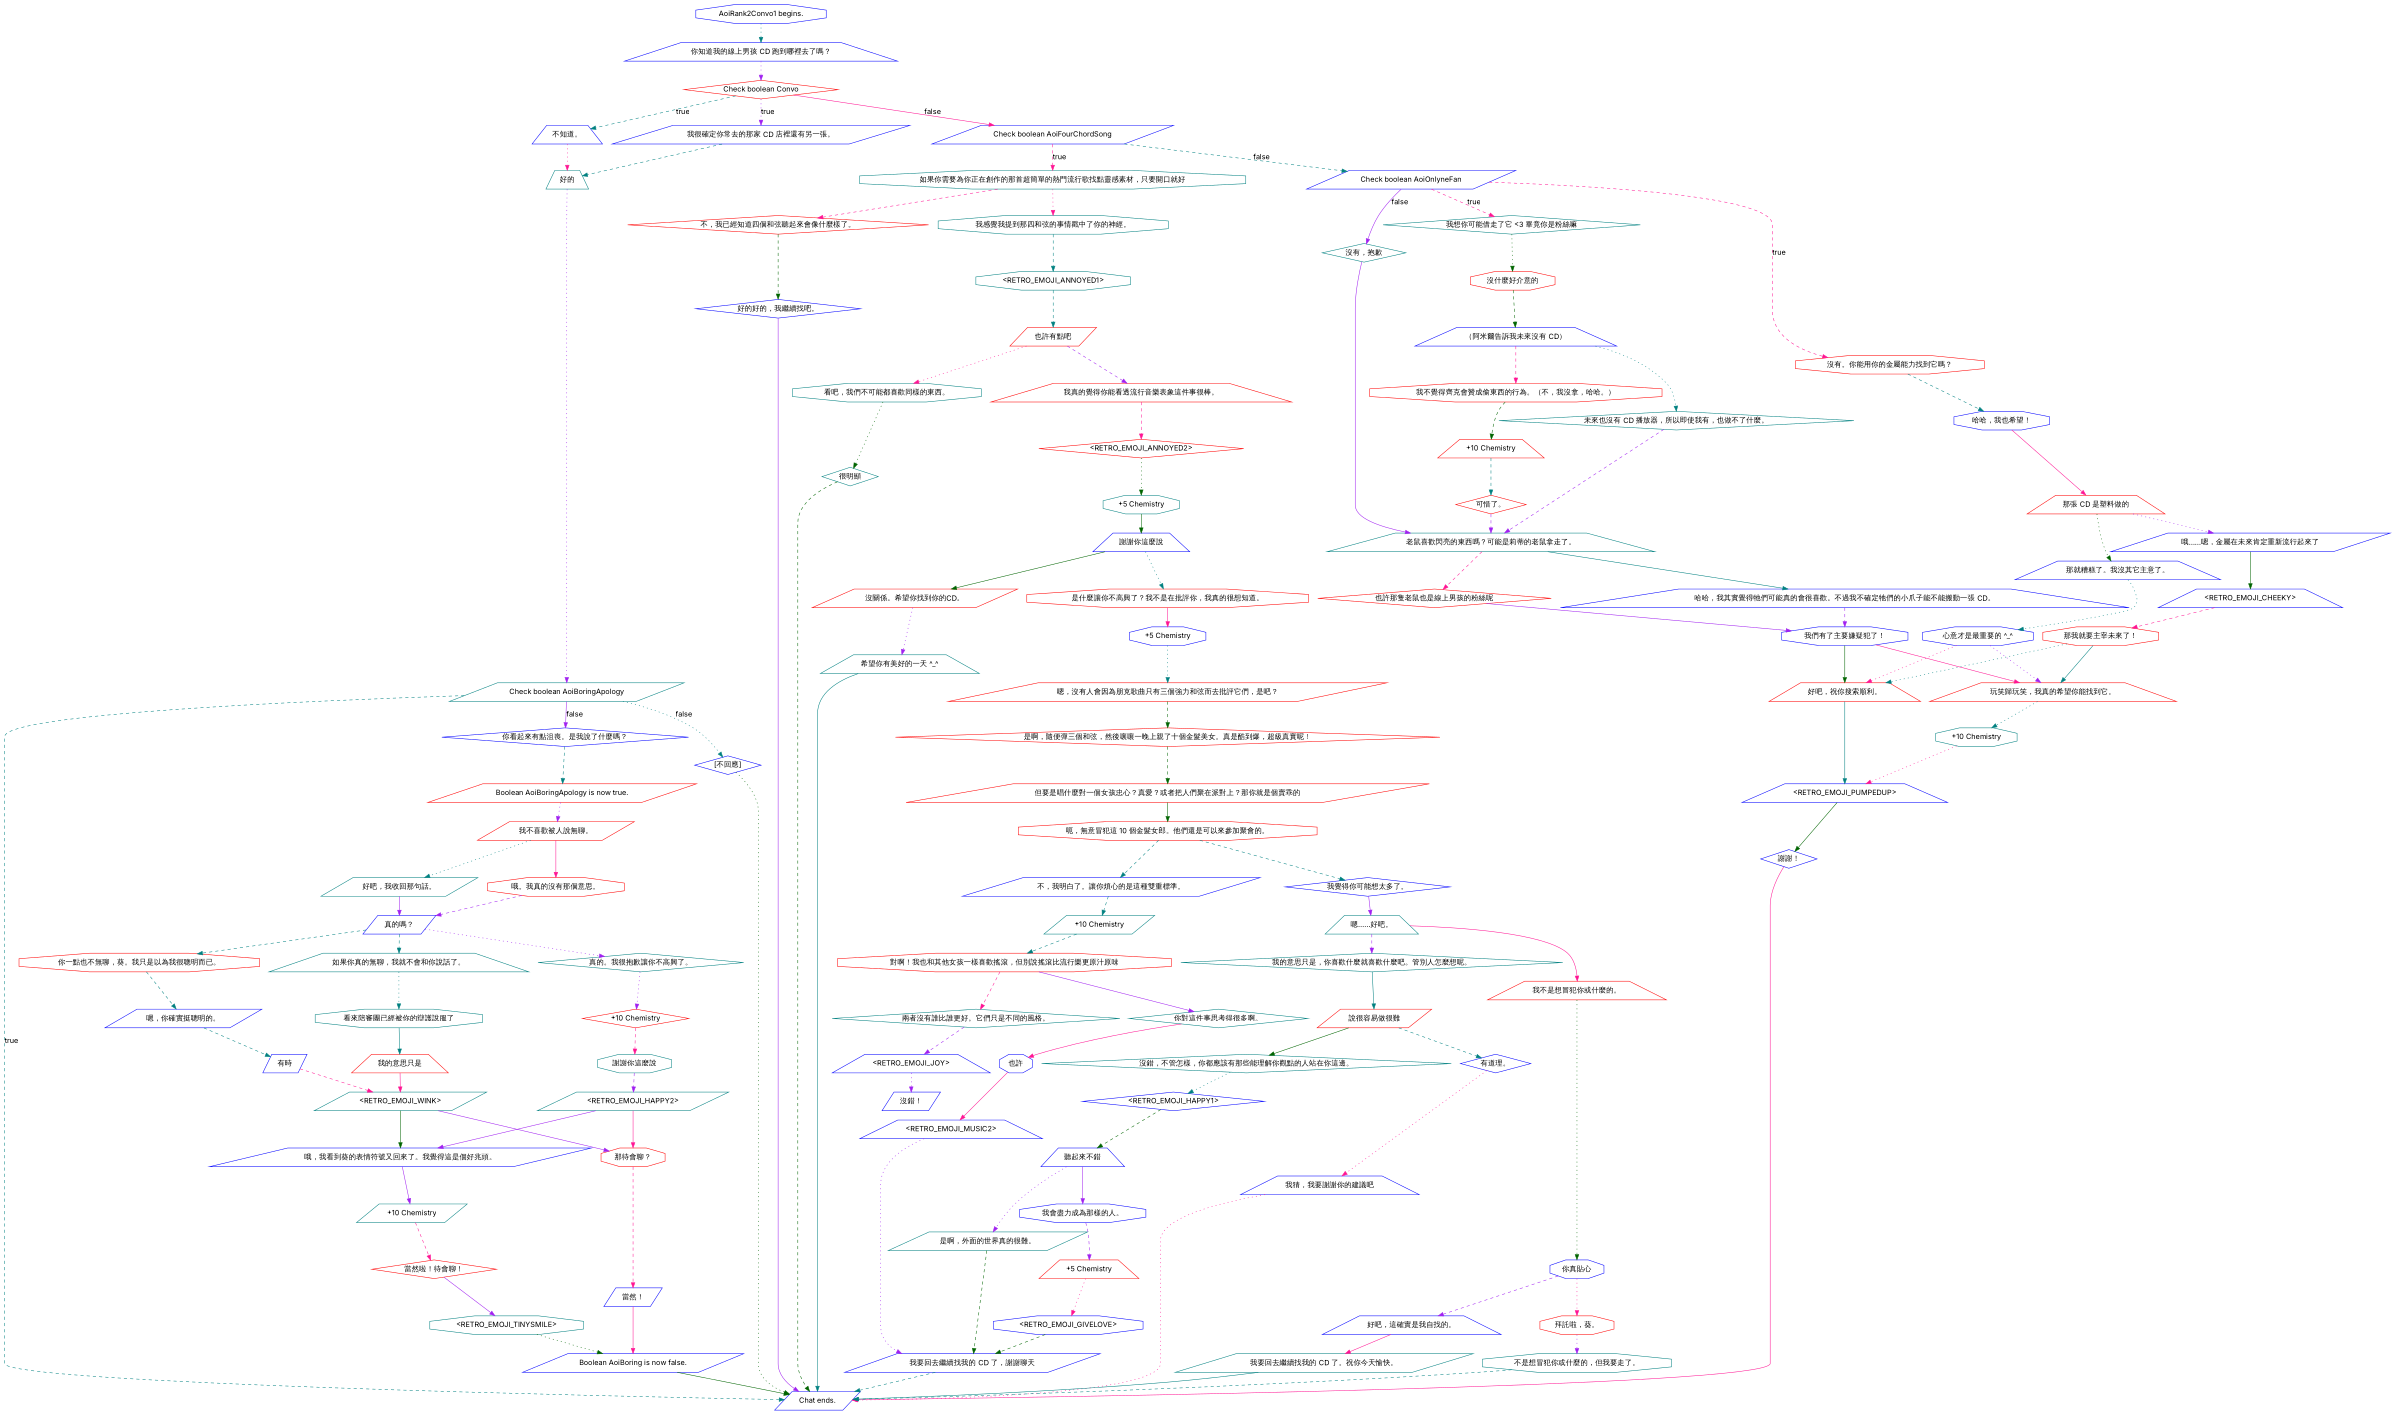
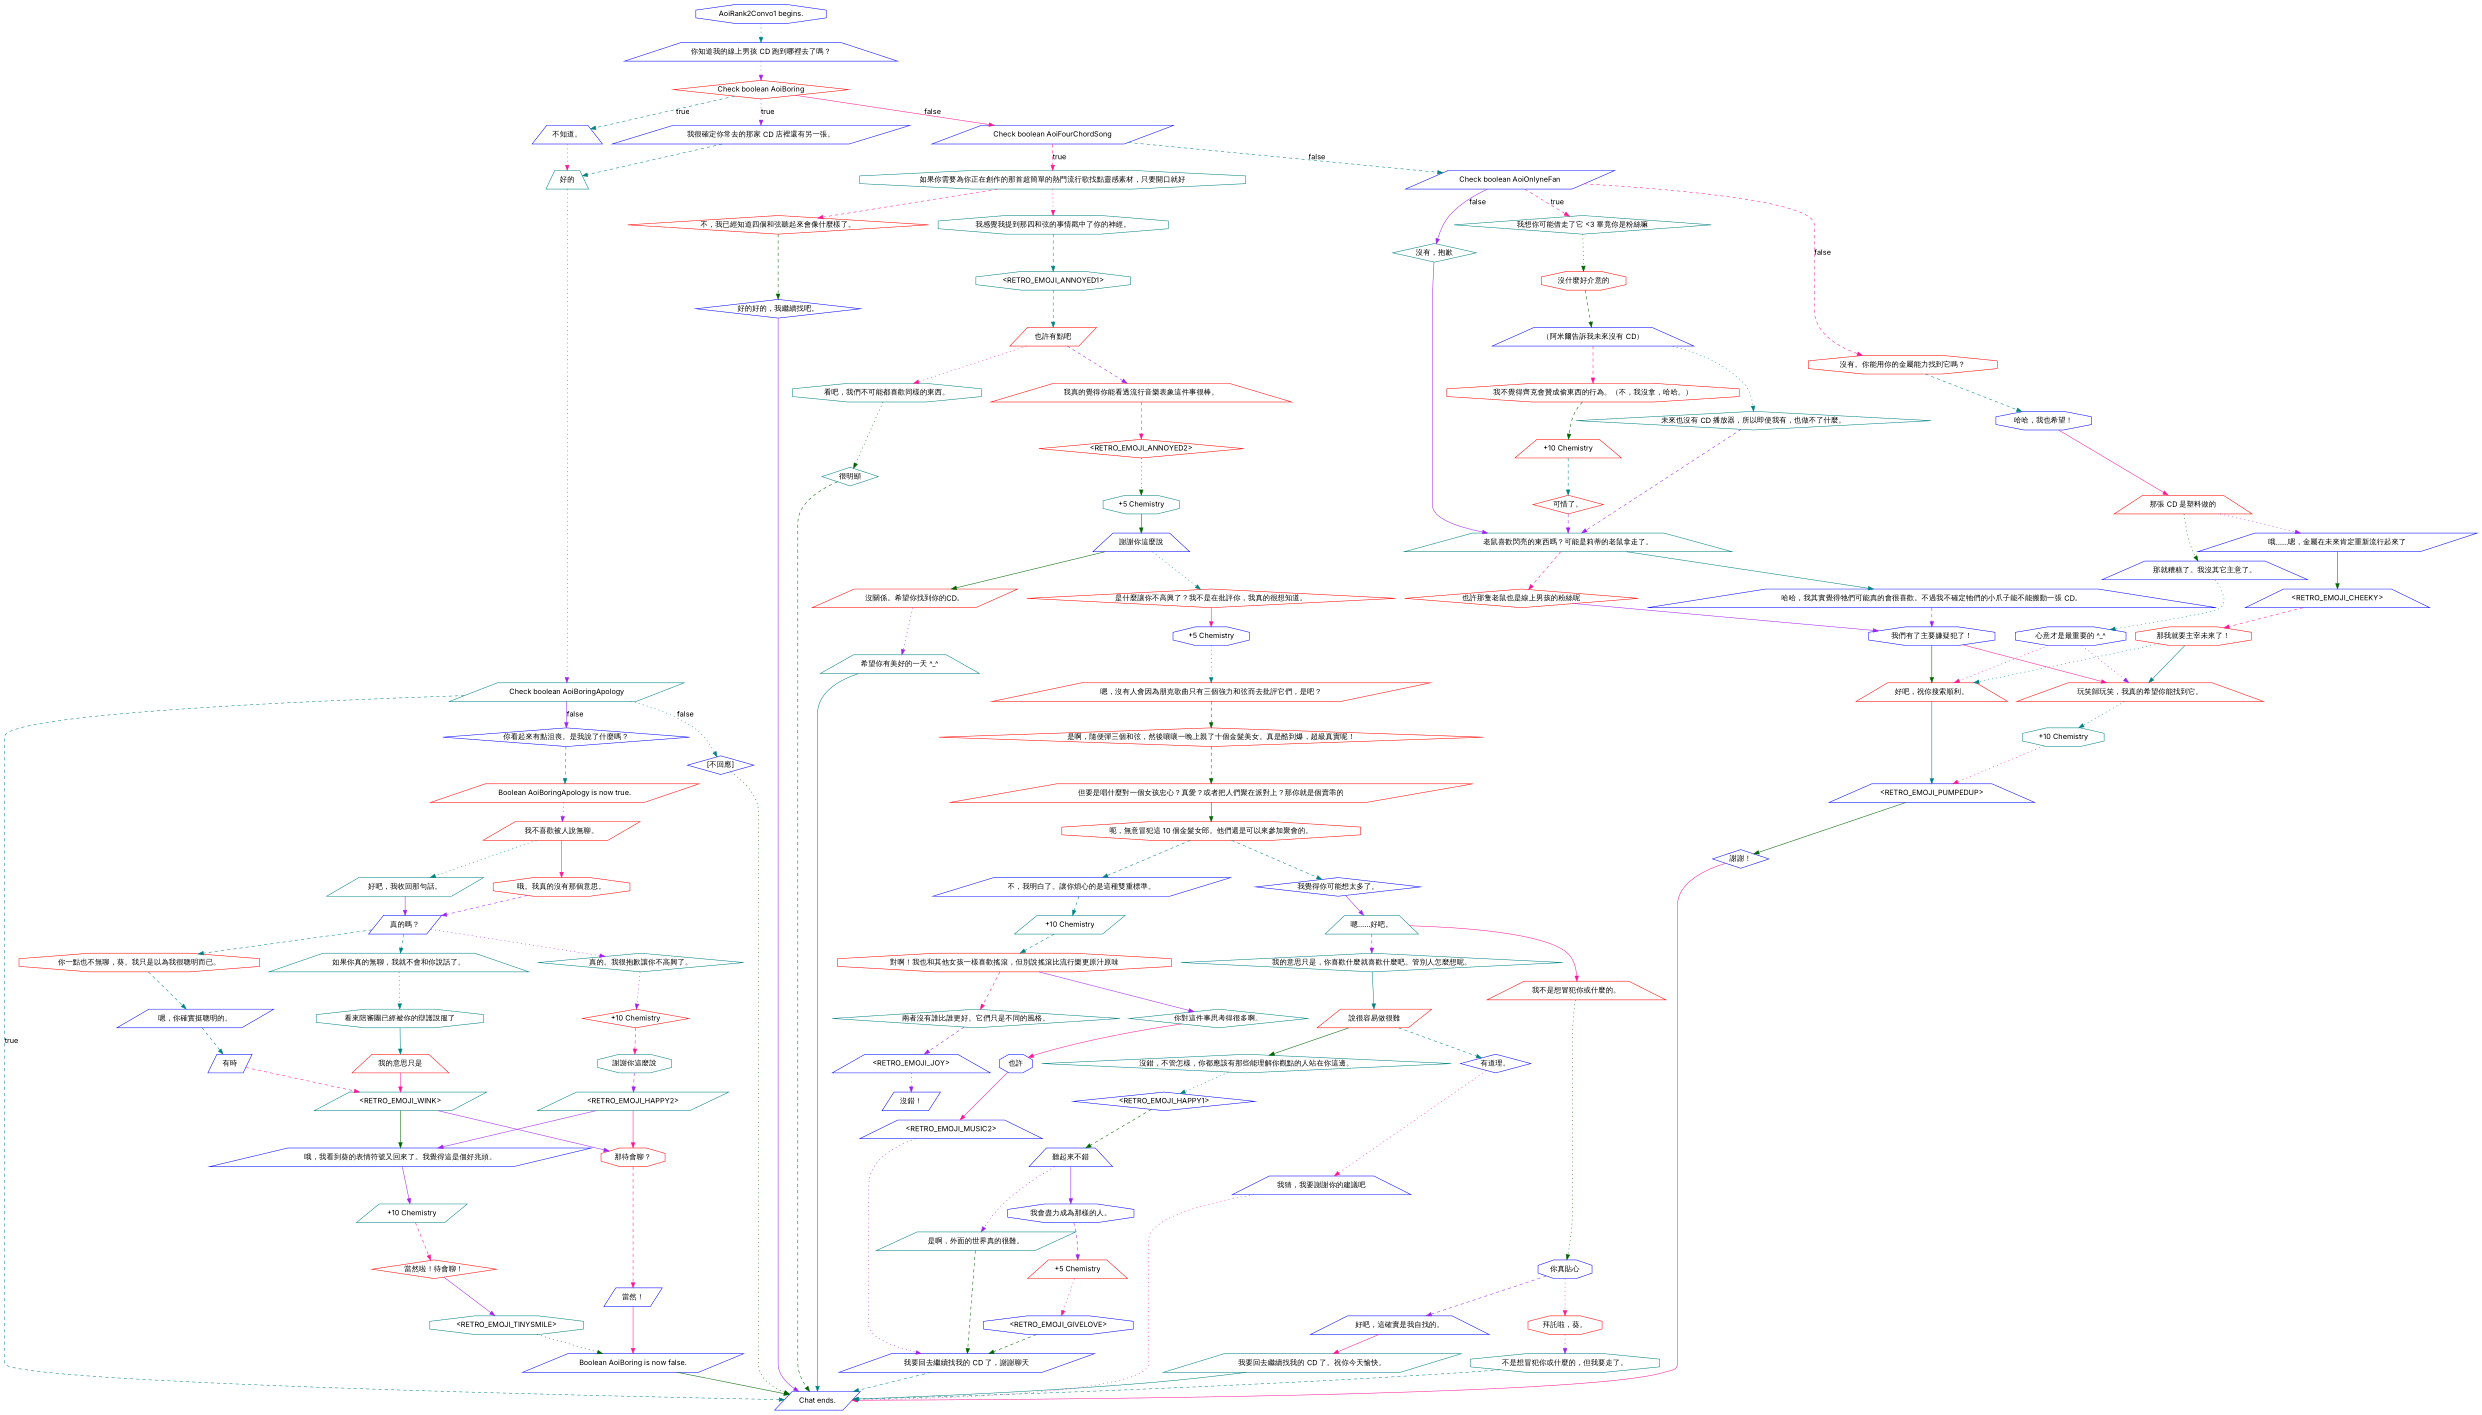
node "Check boolean Convo": label "Check boolean Convo" -> "Check boolean AoiBoring"
edge "Check boolean AoiOnlyneFan" -> "沒有。你能用你的金屬能力找到它嗎？": label "true" -> "false"
node "是什麼讓你不高興了？我不是在批評你，我真的很想知道。": shape octagon -> diamond
